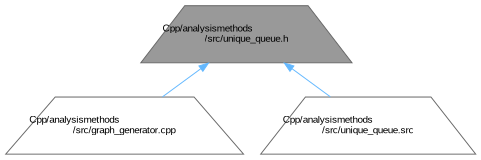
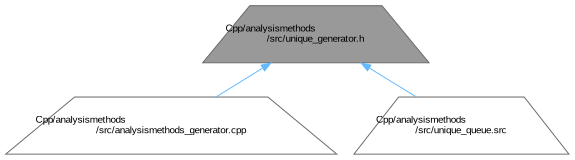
node "Cpp/analysismethods /src/unique_queue.h": label "Cpp/analysismethods /src/unique_queue.h" -> "Cpp/analysismethods /src/unique_generator.h"
node "Cpp/analysismethods /src/graph_generator.cpp": label "Cpp/analysismethods /src/graph_generator.cpp" -> "Cpp/analysismethods /src/analysismethods_generator.cpp"
